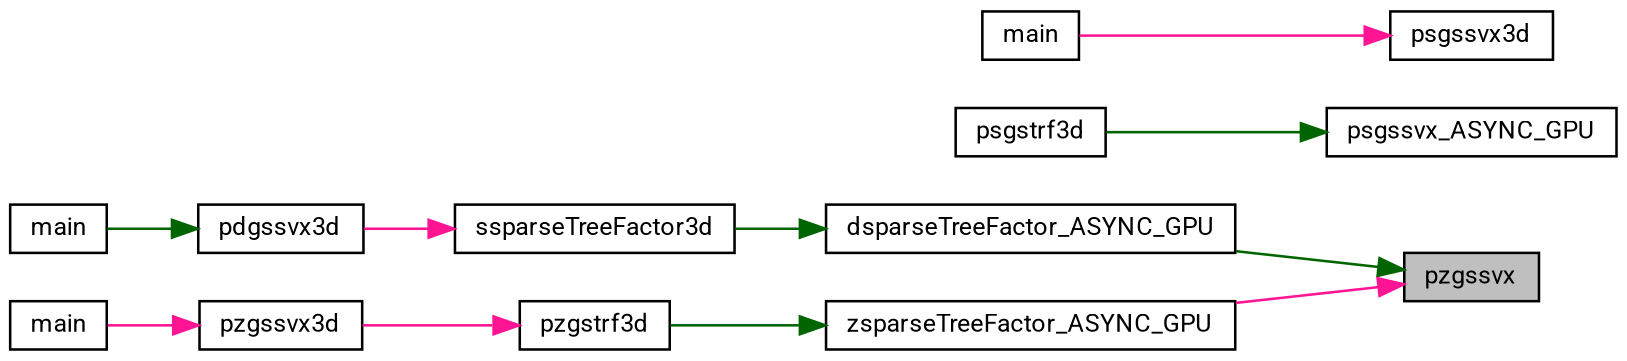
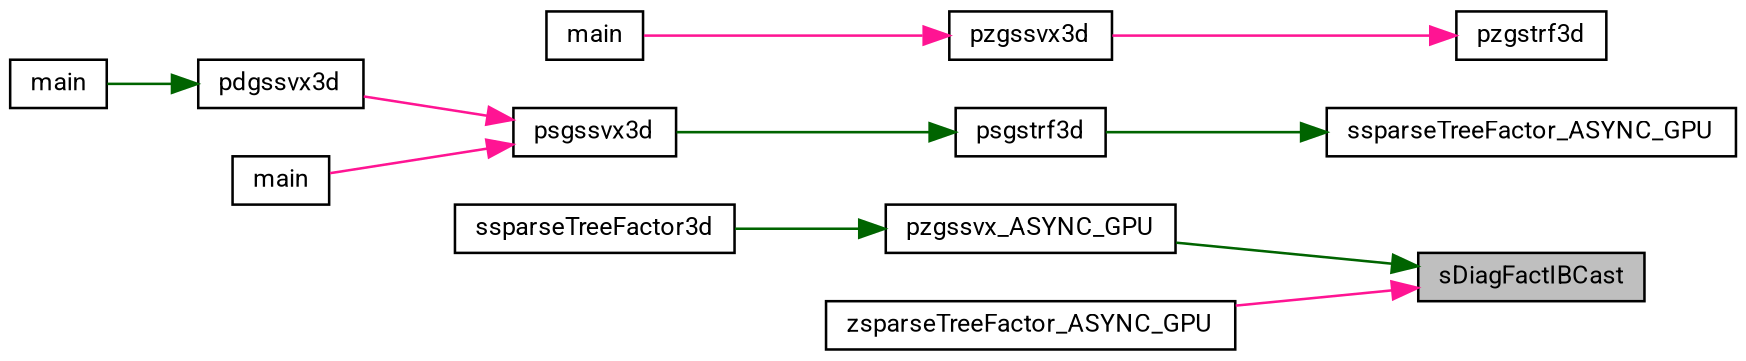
edge "psgssvx3d" -> "psgstrf3d": added
node "psgssvx_ASYNC_GPU": label "psgssvx_ASYNC_GPU" -> "ssparseTreeFactor_ASYNC_GPU"
edge "pdgssvx3d" -> "ssparseTreeFactor3d": now "pdgssvx3d" -> "psgssvx3d"
node "dsparseTreeFactor_ASYNC_GPU": label "dsparseTreeFactor_ASYNC_GPU" -> "pzgssvx_ASYNC_GPU"
node "pzgssvx": label "pzgssvx" -> "sDiagFactIBCast"
edge "pzgstrf3d" -> "zsparseTreeFactor_ASYNC_GPU": removed
